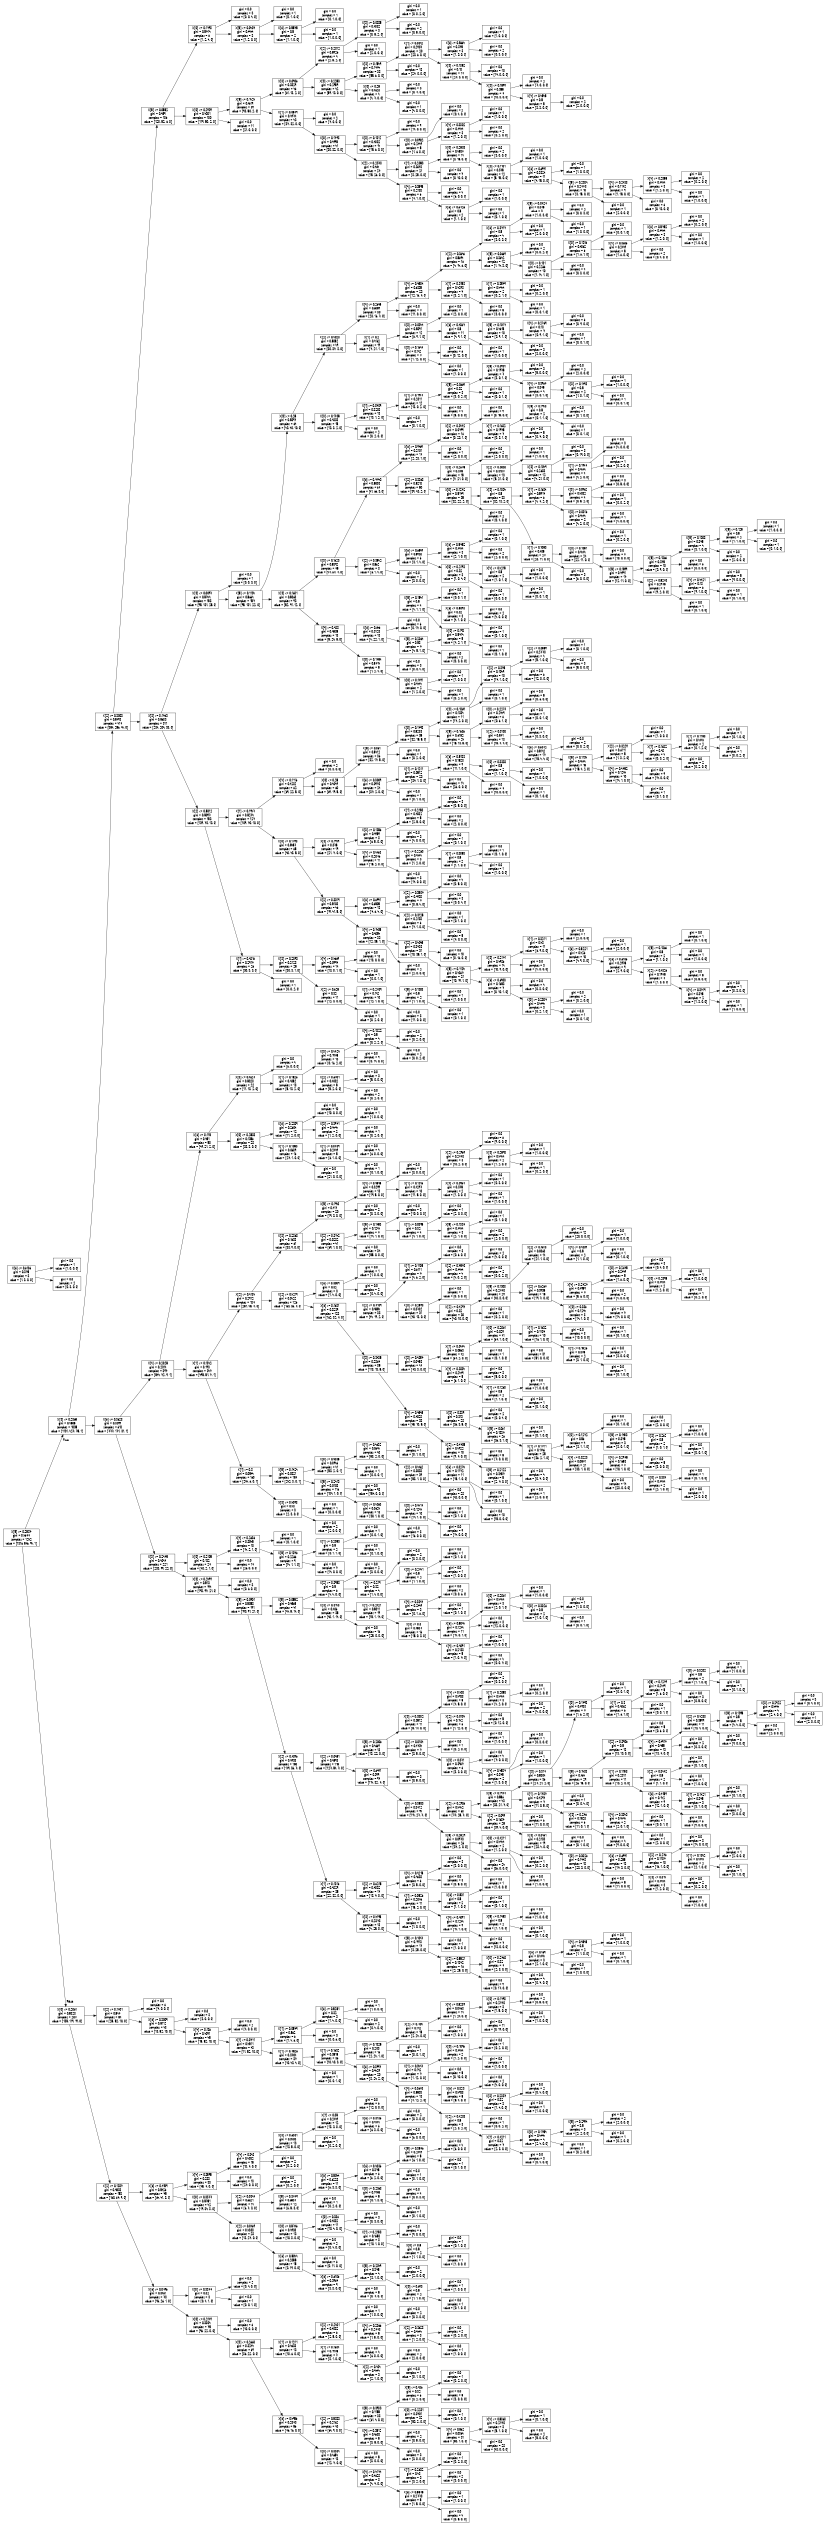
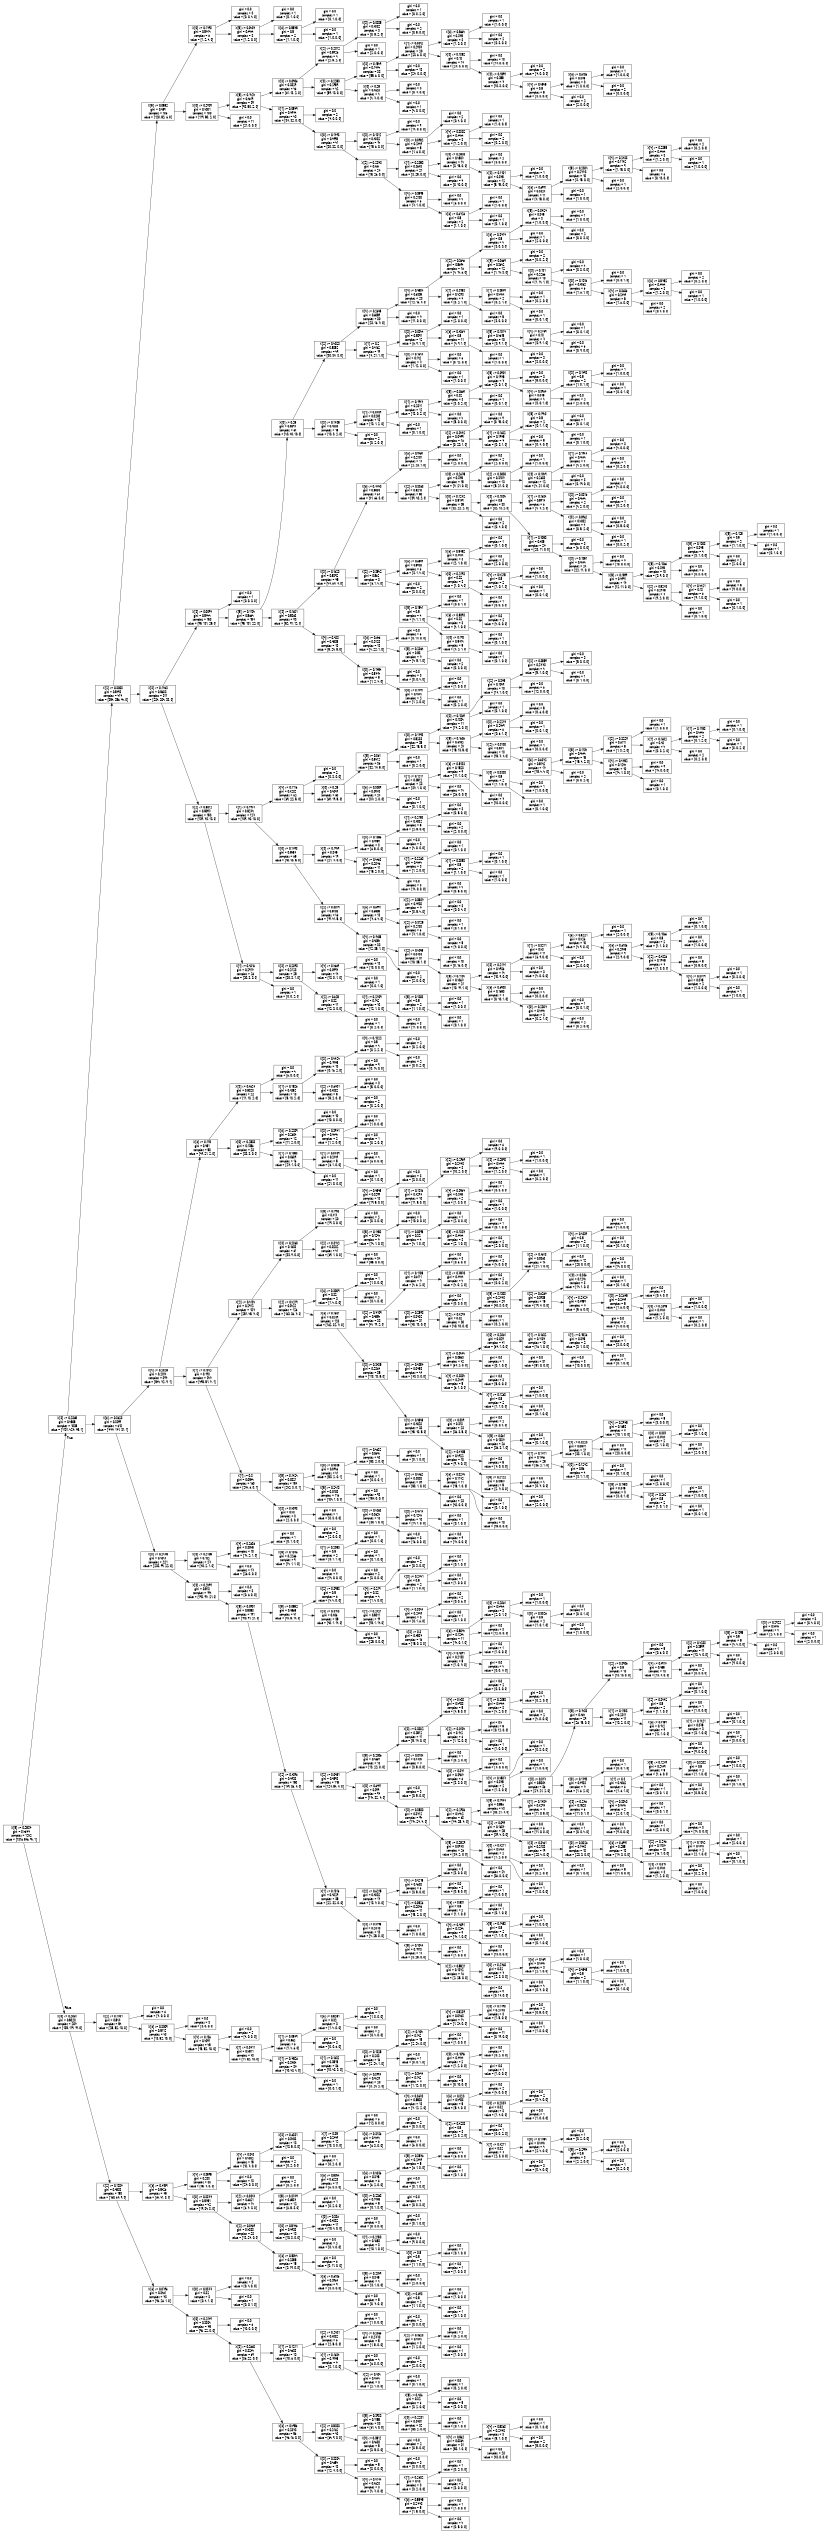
edge "X[4] <= 0.4545 gini = 0.5 samples = 5 value = [3, 3, 0, 0]" -> "X[6] <= 0.6106 gini = 0.375 samples = 3 value = [1, 3, 0, 0]": added
node "gini = 0.0 samples = 5 value = [0, 12, 0, 0]": label "gini = 0.0 samples = 5 value = [0, 12, 0, 0]" -> "gini = 0.4 samples = 5 value = [0, 12, 0, 0]"
